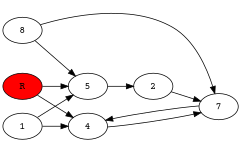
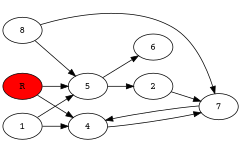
node "6": added
